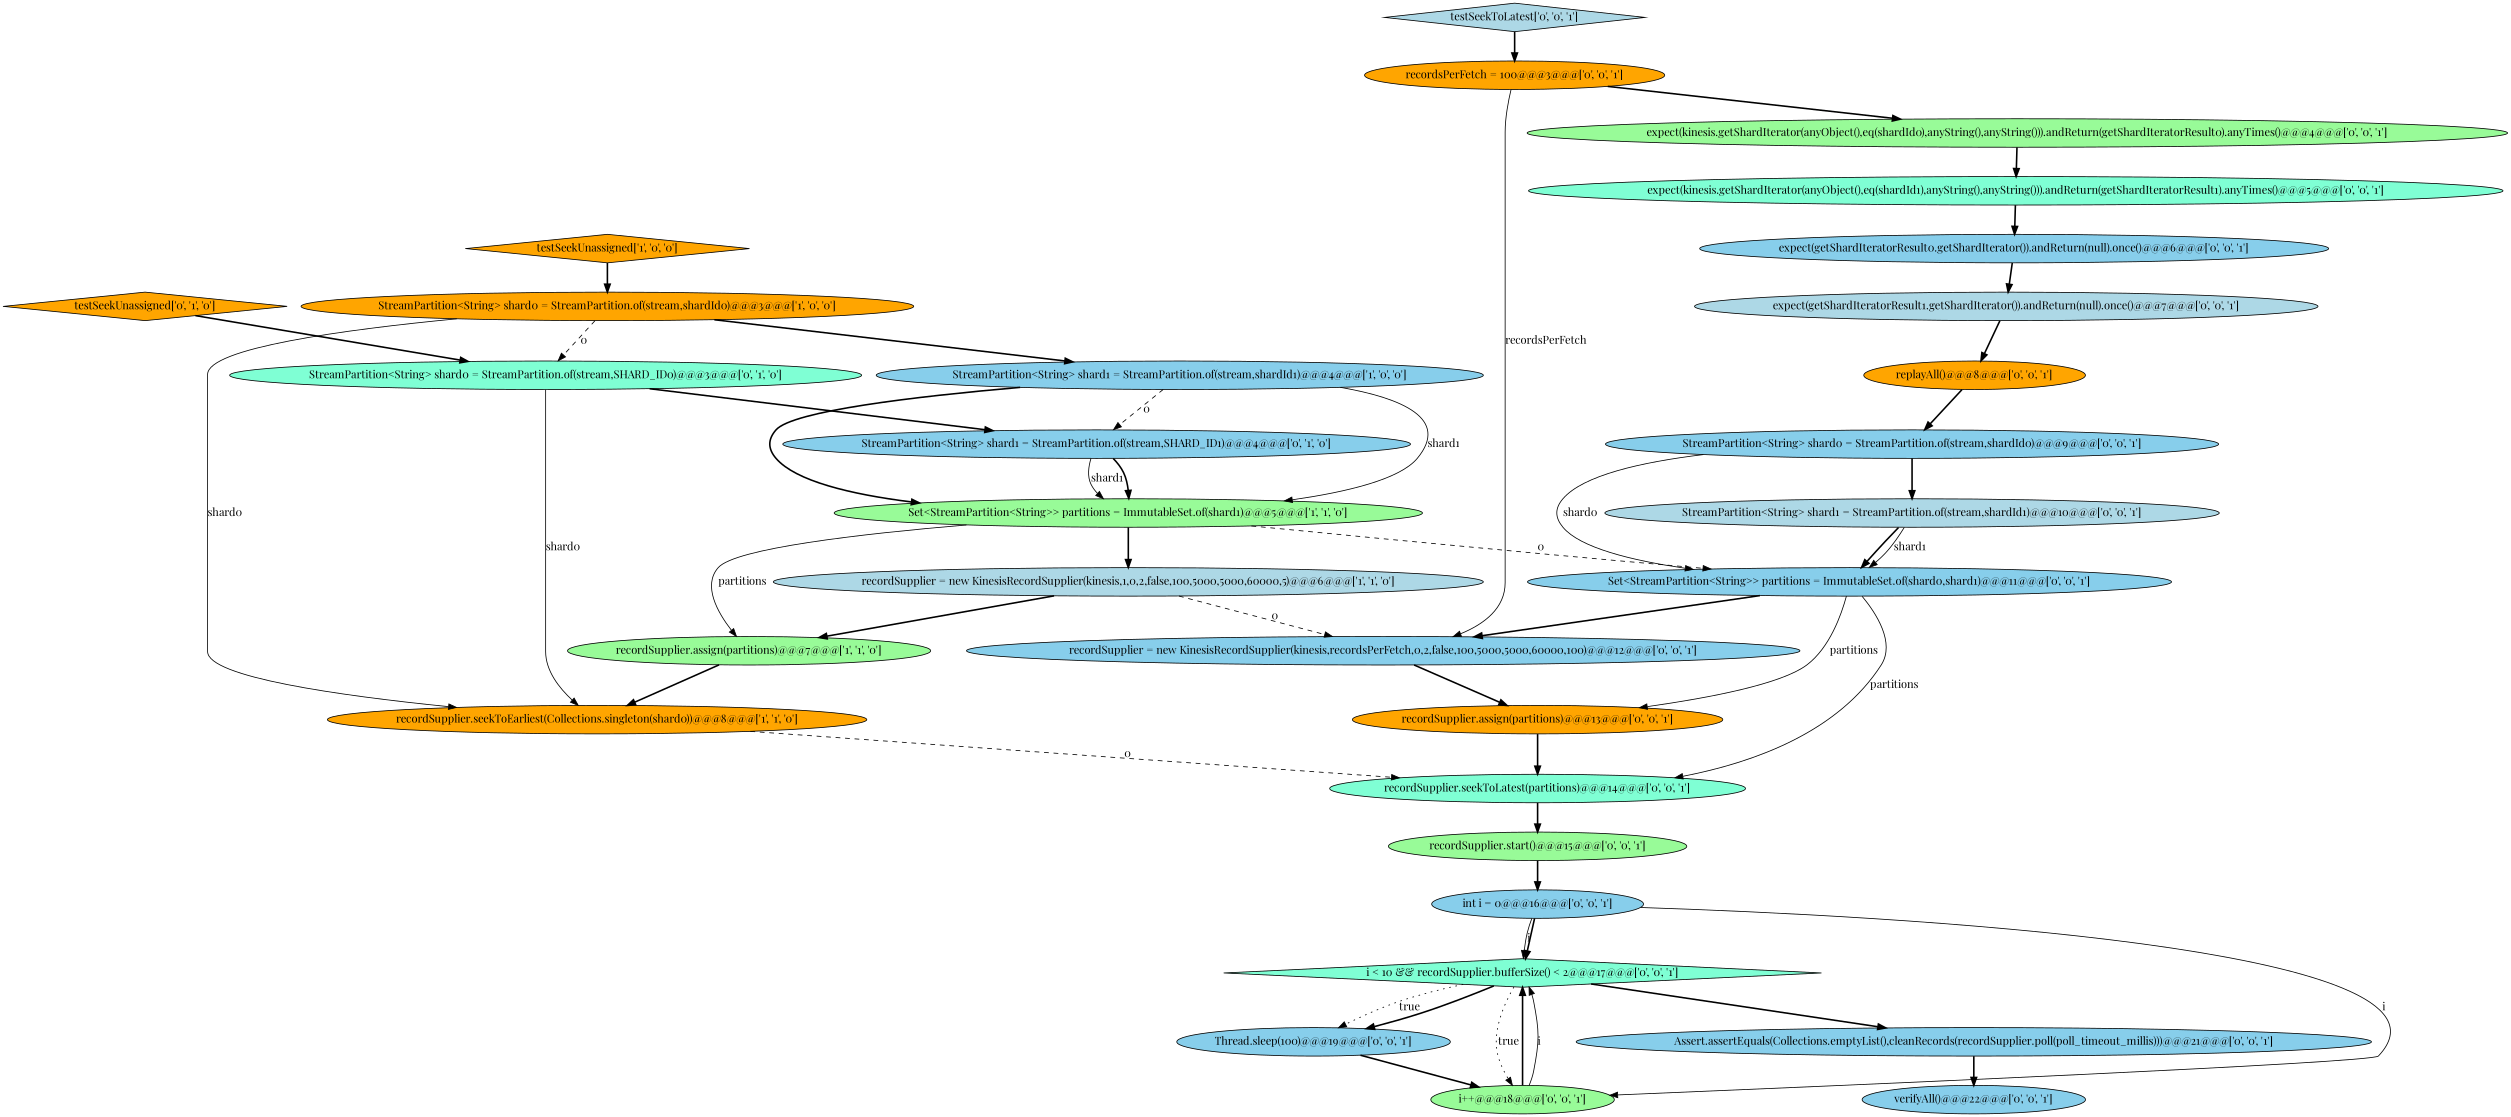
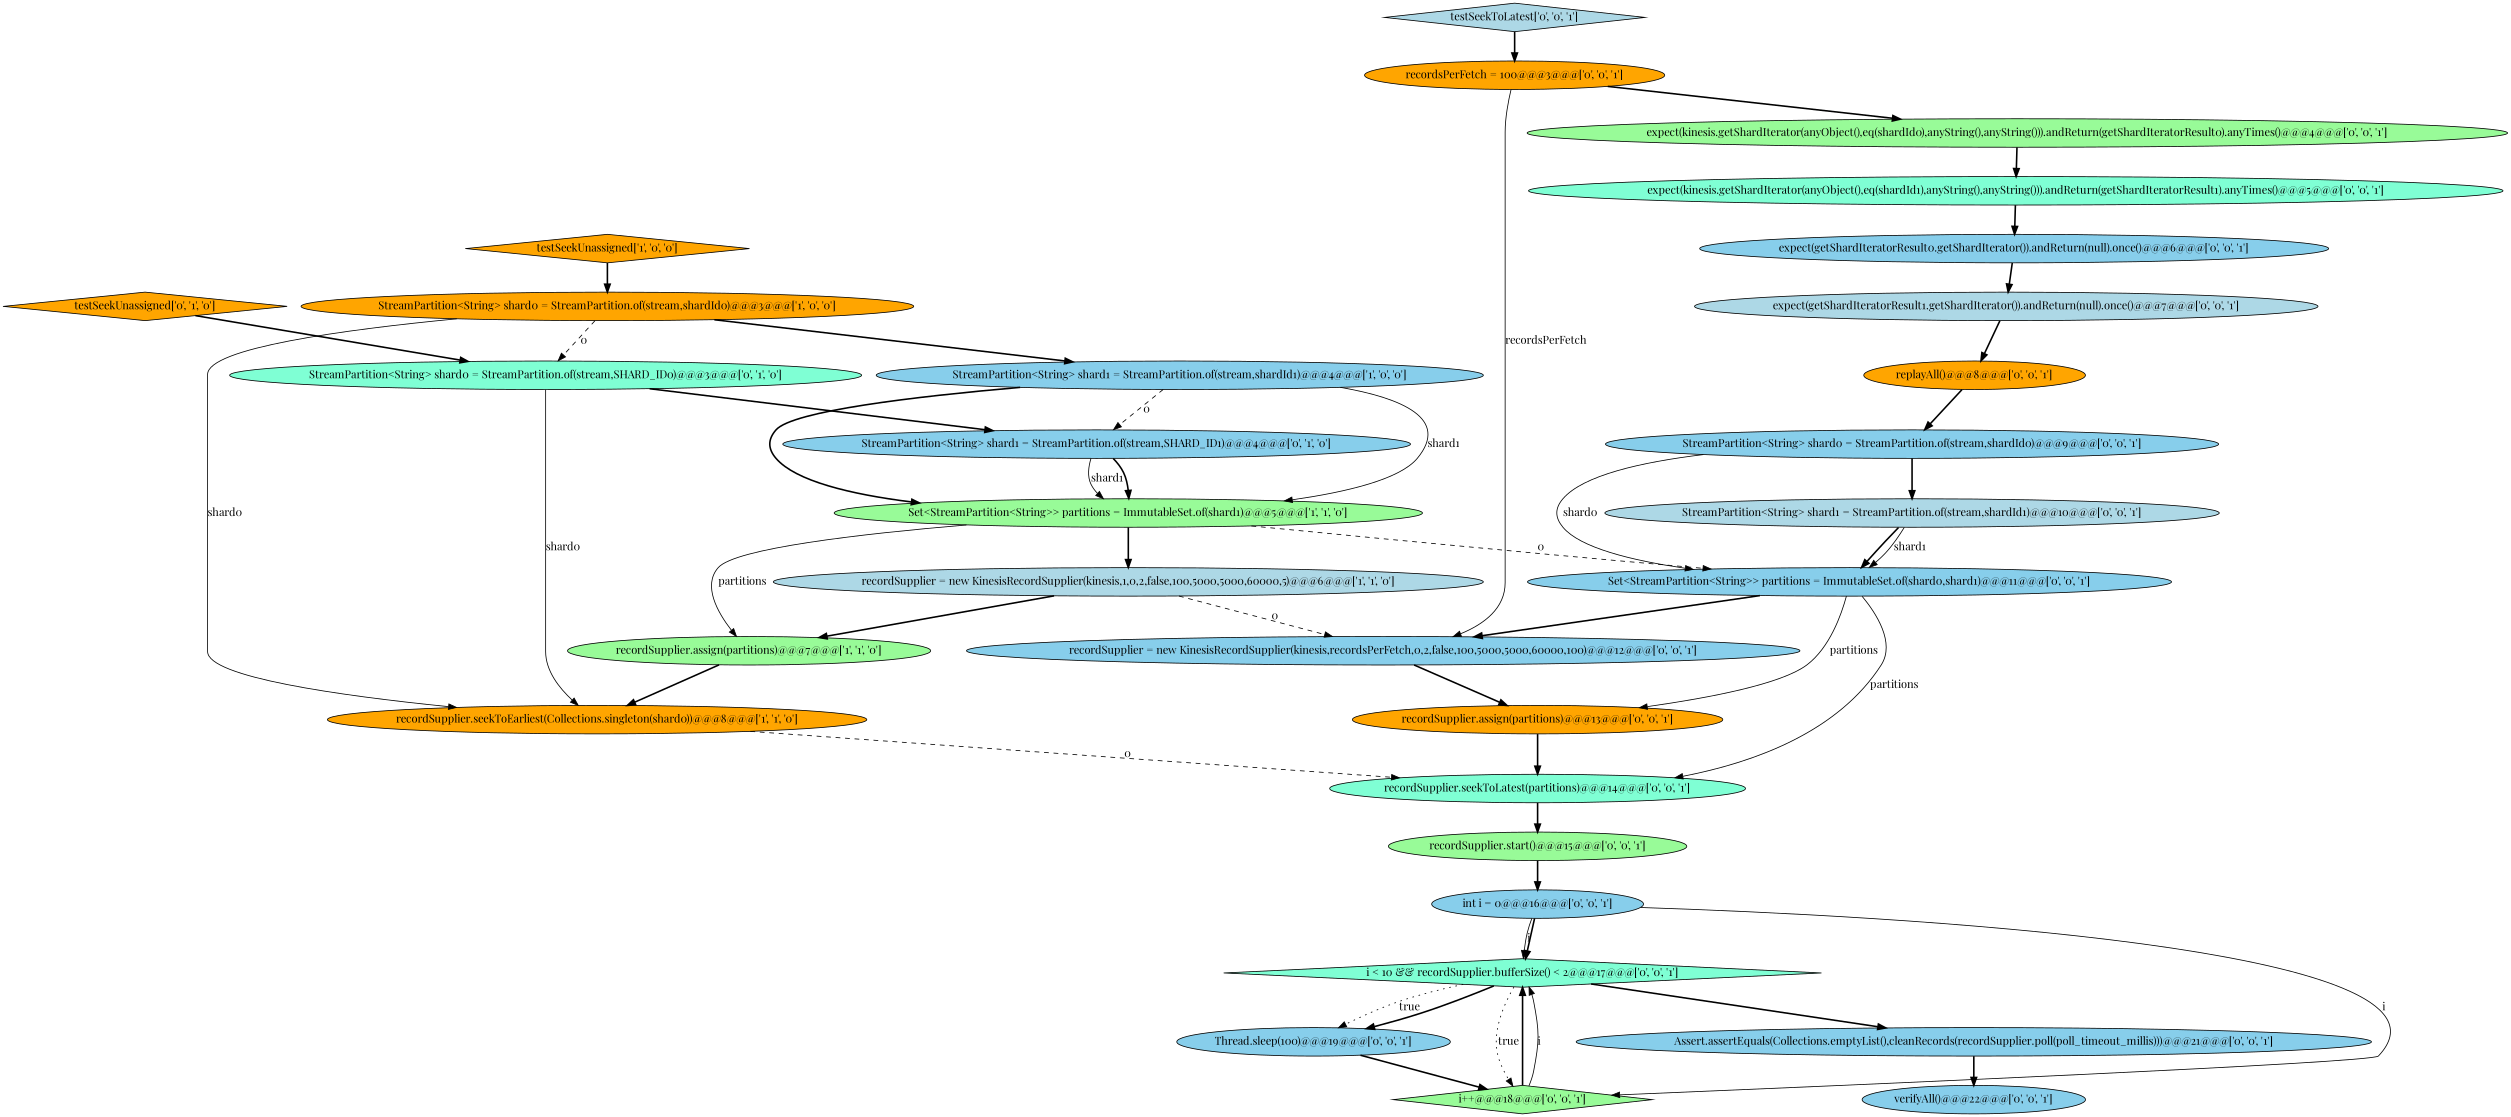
node "i++@@@18@@@['0', '0', '1']": shape ellipse -> diamond
